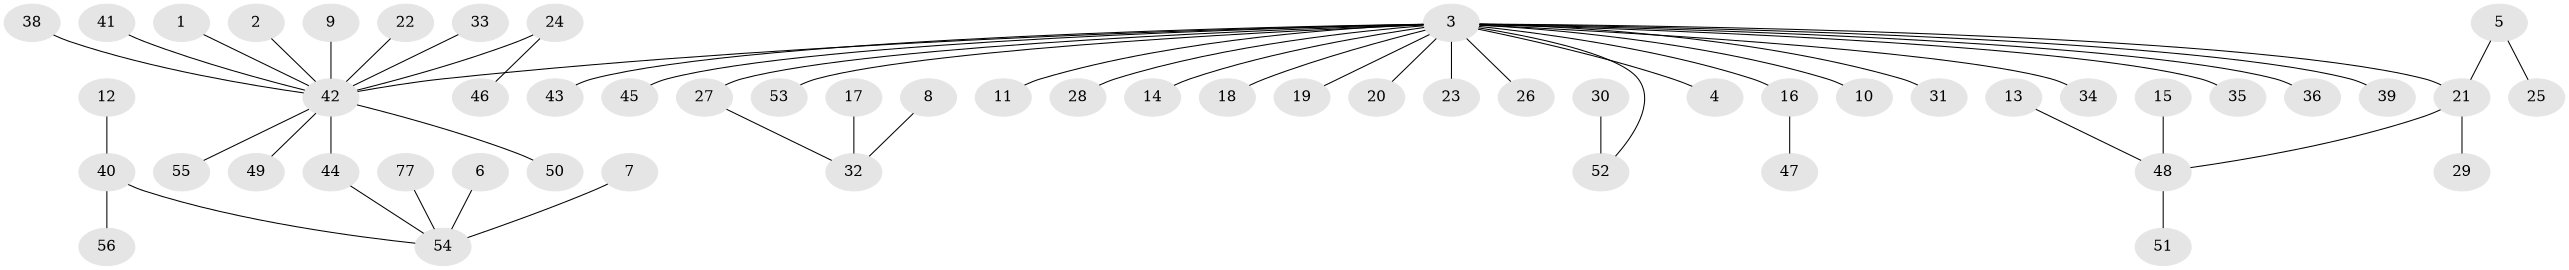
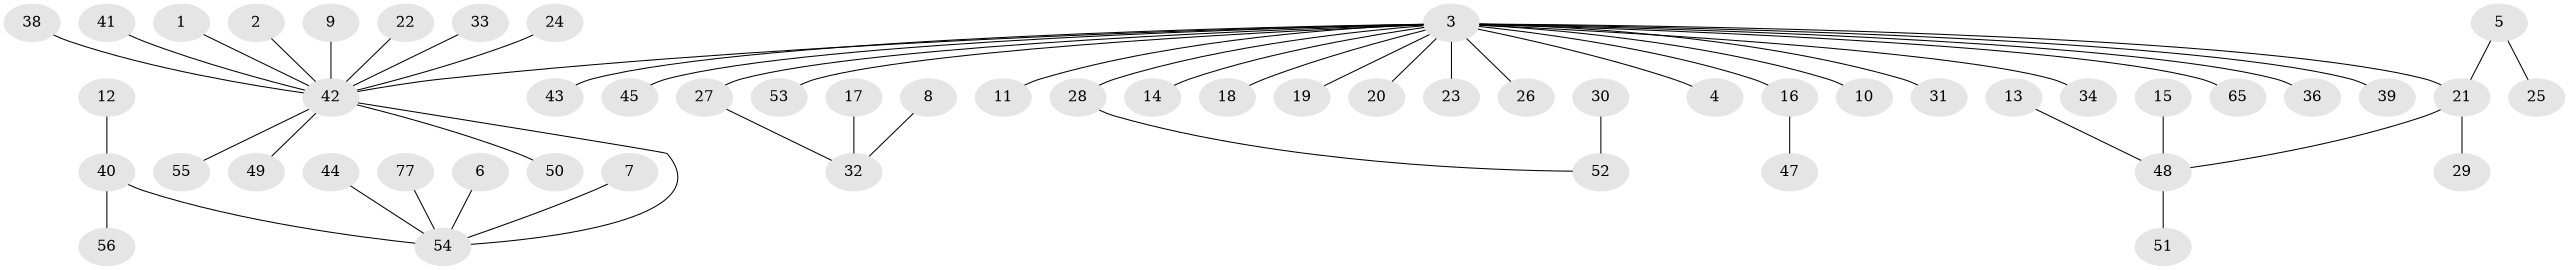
edge "3" -- "52": now "28" -- "52"
node "46": removed
node "35": label "35" -> "65"
edge "42" -- "44": now "42" -- "54"
